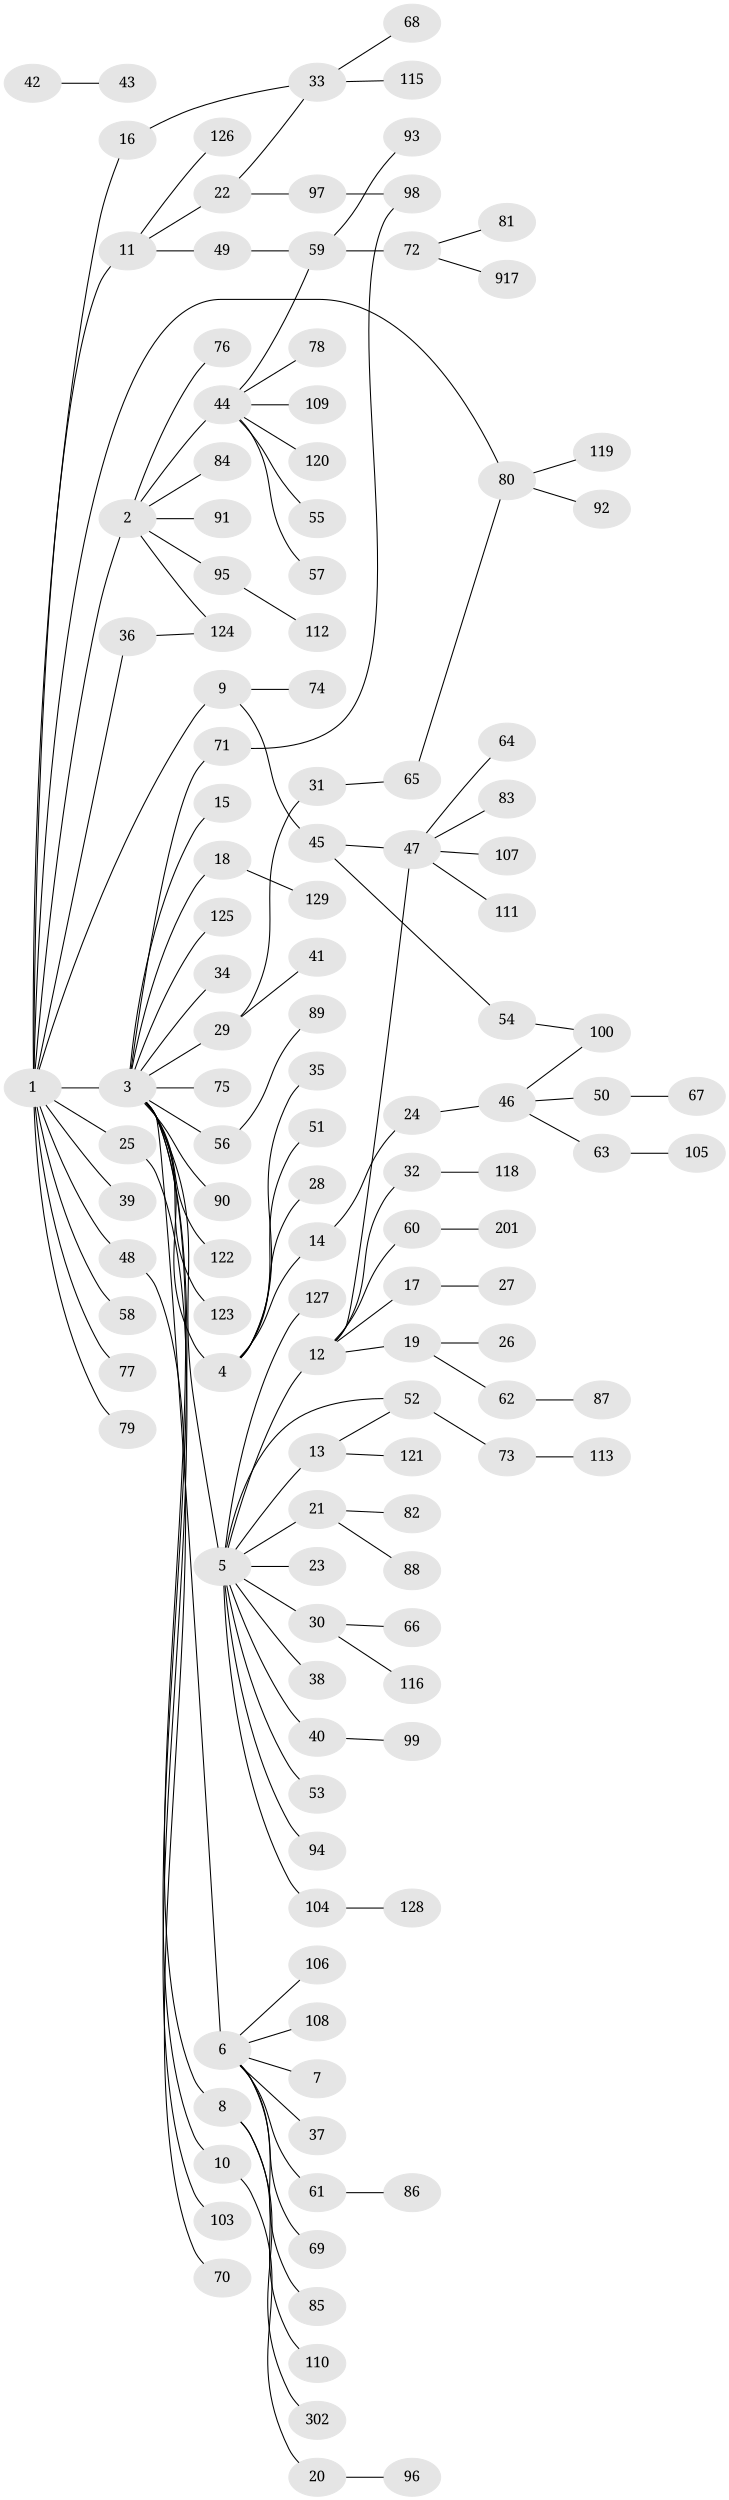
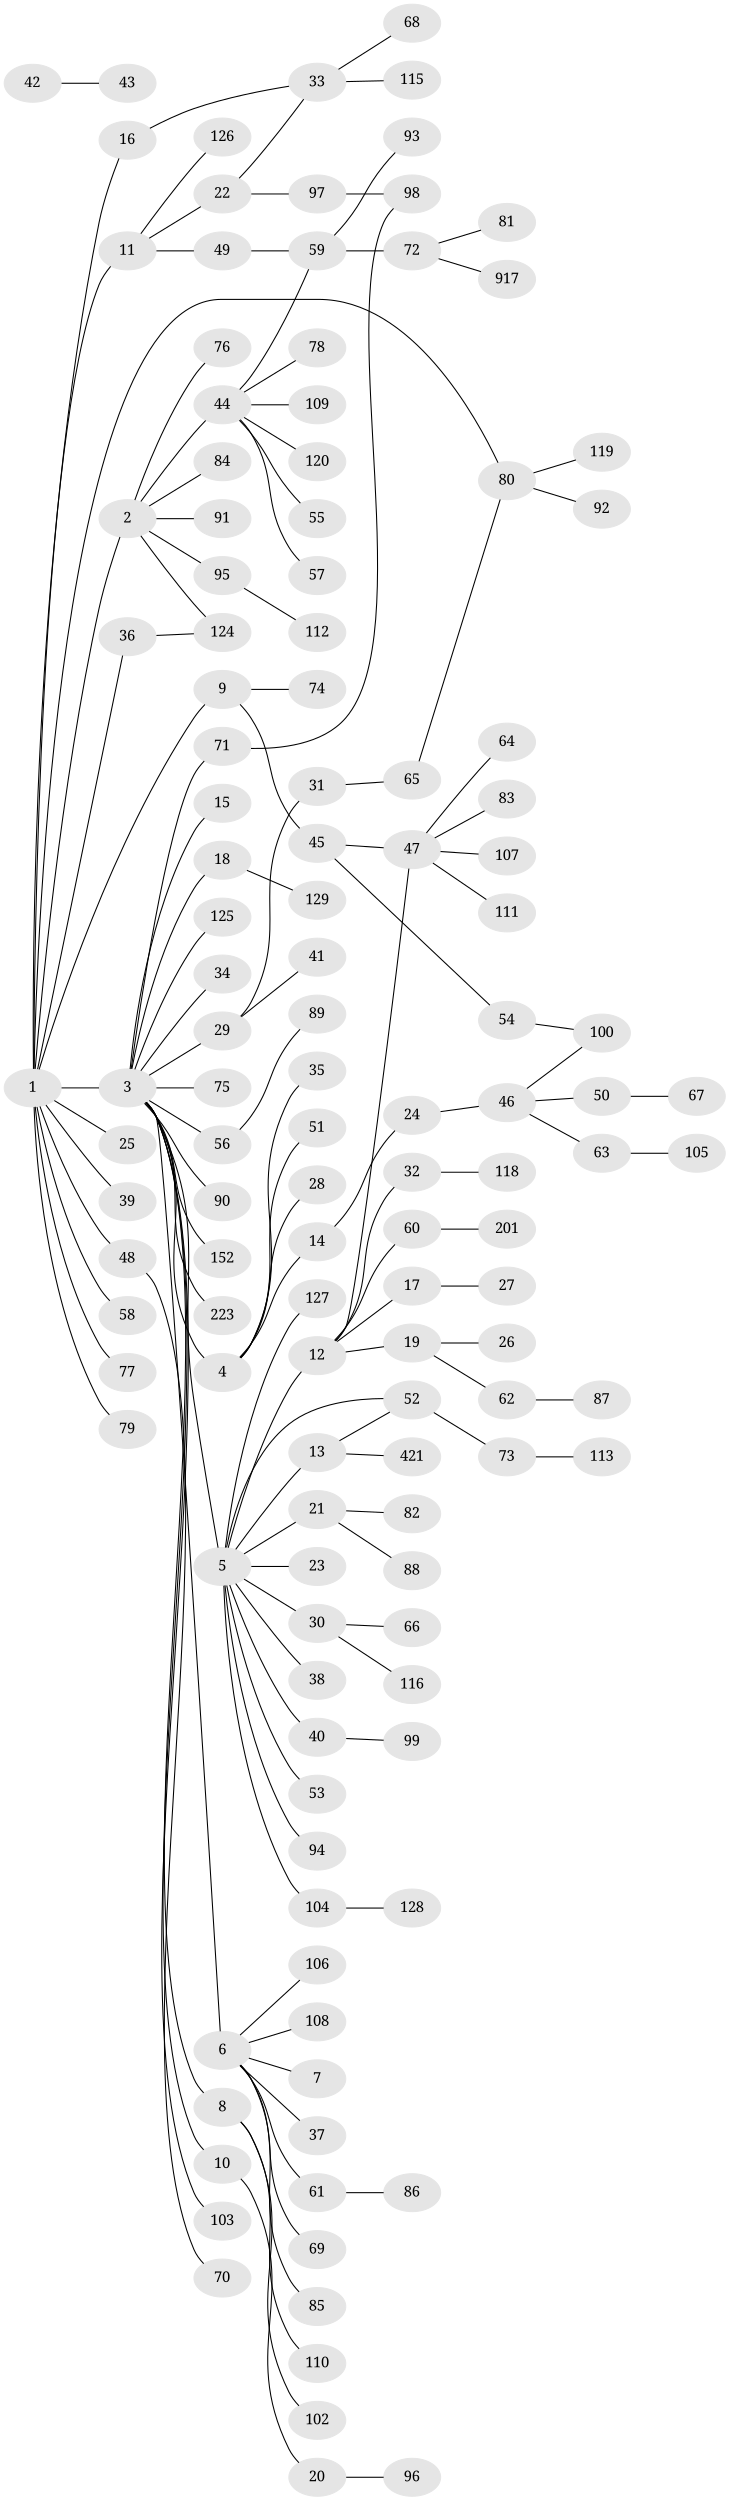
node "122": label "122" -> "152"
node "123": label "123" -> "223"
node "121": label "121" -> "421"
edge "25" -- "103": now "3" -- "103"
node "302": label "302" -> "102"
